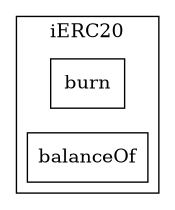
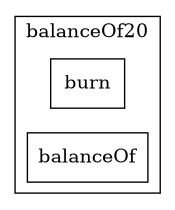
cluster "iERC20": label "iERC20" -> "balanceOf20"
